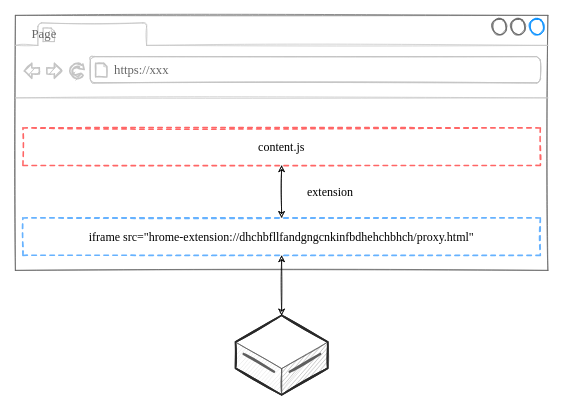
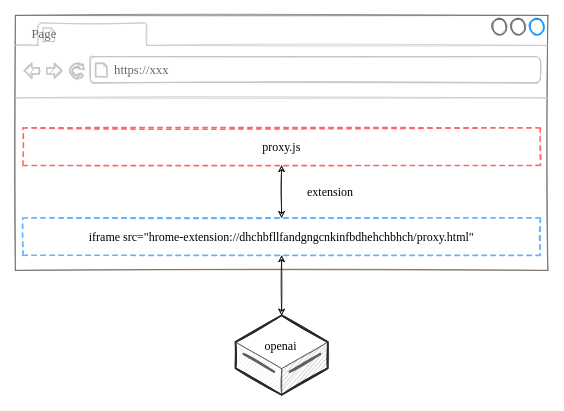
node "content.js": label "content.js" -> "proxy.js"
node "openai": added
